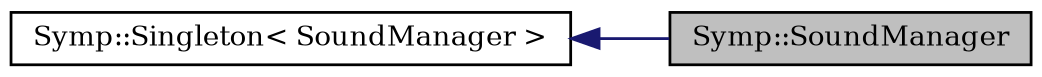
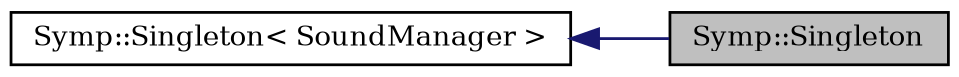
node "Symp::SoundManager": label "Symp::SoundManager" -> "Symp::Singleton"
